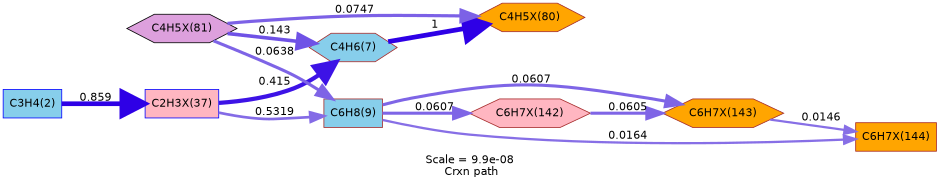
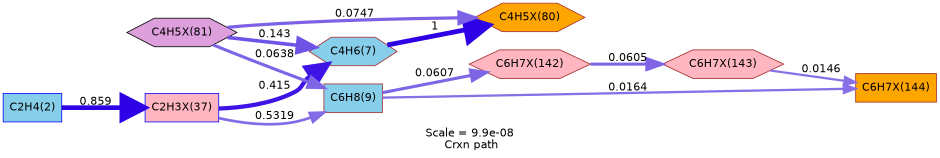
edge "C6H8(9)" -> "C6H7X(143)": removed, label "0.0607"
node "C3H4(2)": label "C3H4(2)" -> "C2H4(2)"
node "C6H7X(143)": fillcolor orange -> lightpink
